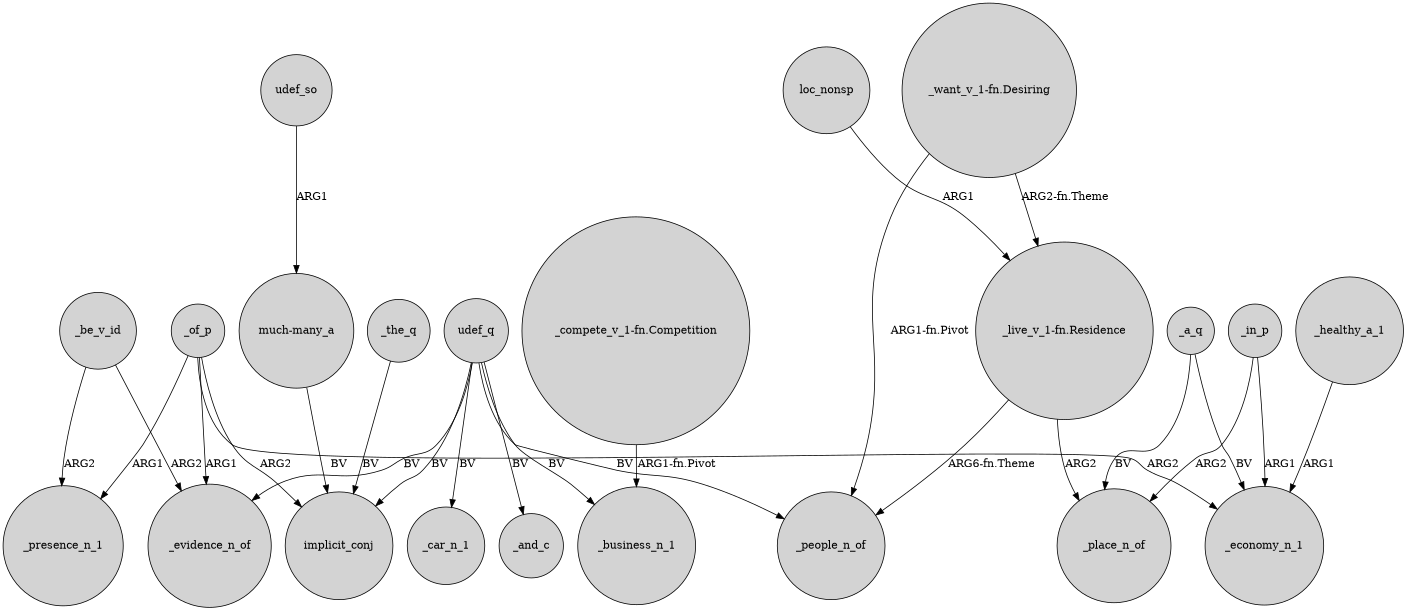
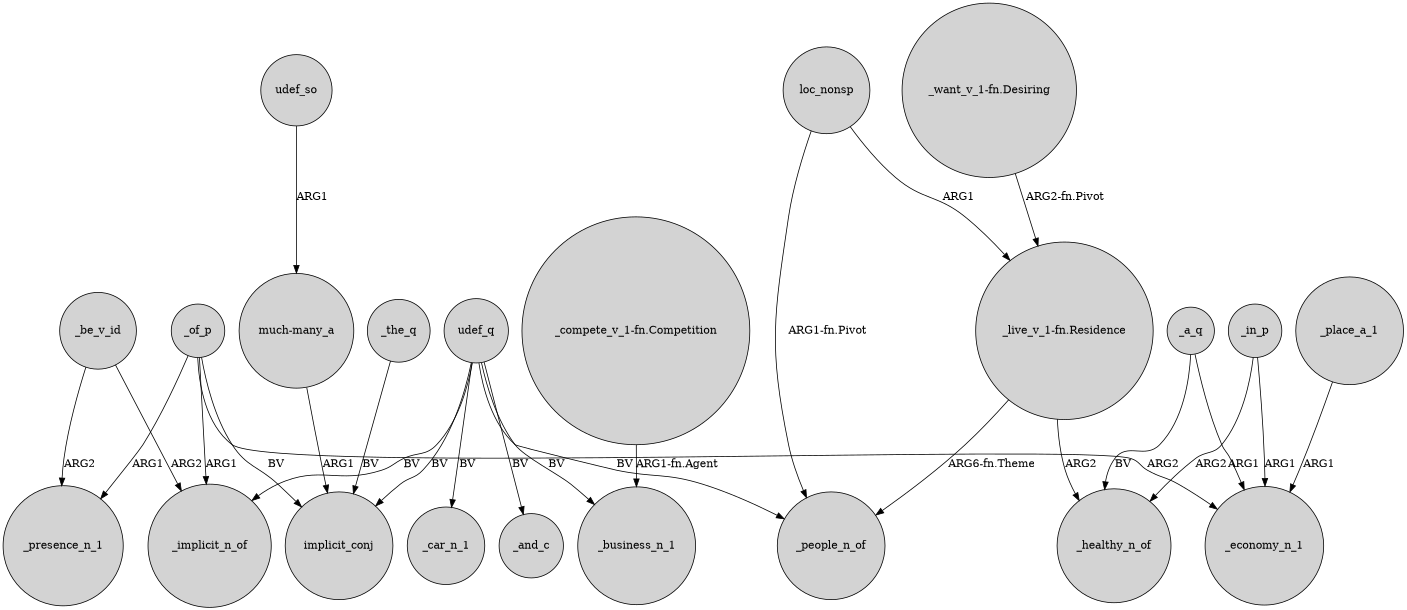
edge "_want_v_1-fn.Desiring" -> "_live_v_1-fn.Residence": label "ARG2-fn.Theme" -> "ARG2-fn.Pivot"
edge "_want_v_1-fn.Desiring" -> "_people_n_of": now "loc_nonsp" -> "_people_n_of"
node "_healthy_a_1": label "_healthy_a_1" -> "_place_a_1"
edge "_of_p" -> "implicit_conj": label "ARG2" -> "BV"
edge "much-many_a" -> "implicit_conj": label "BV" -> "ARG1"
edge "_compete_v_1-fn.Competition" -> "_business_n_1": label "ARG1-fn.Pivot" -> "ARG1-fn.Agent"
edge "_a_q" -> "_economy_n_1": label "BV" -> "ARG1"
node "_evidence_n_of": label "_evidence_n_of" -> "_implicit_n_of"
node "_place_n_of": label "_place_n_of" -> "_healthy_n_of"
